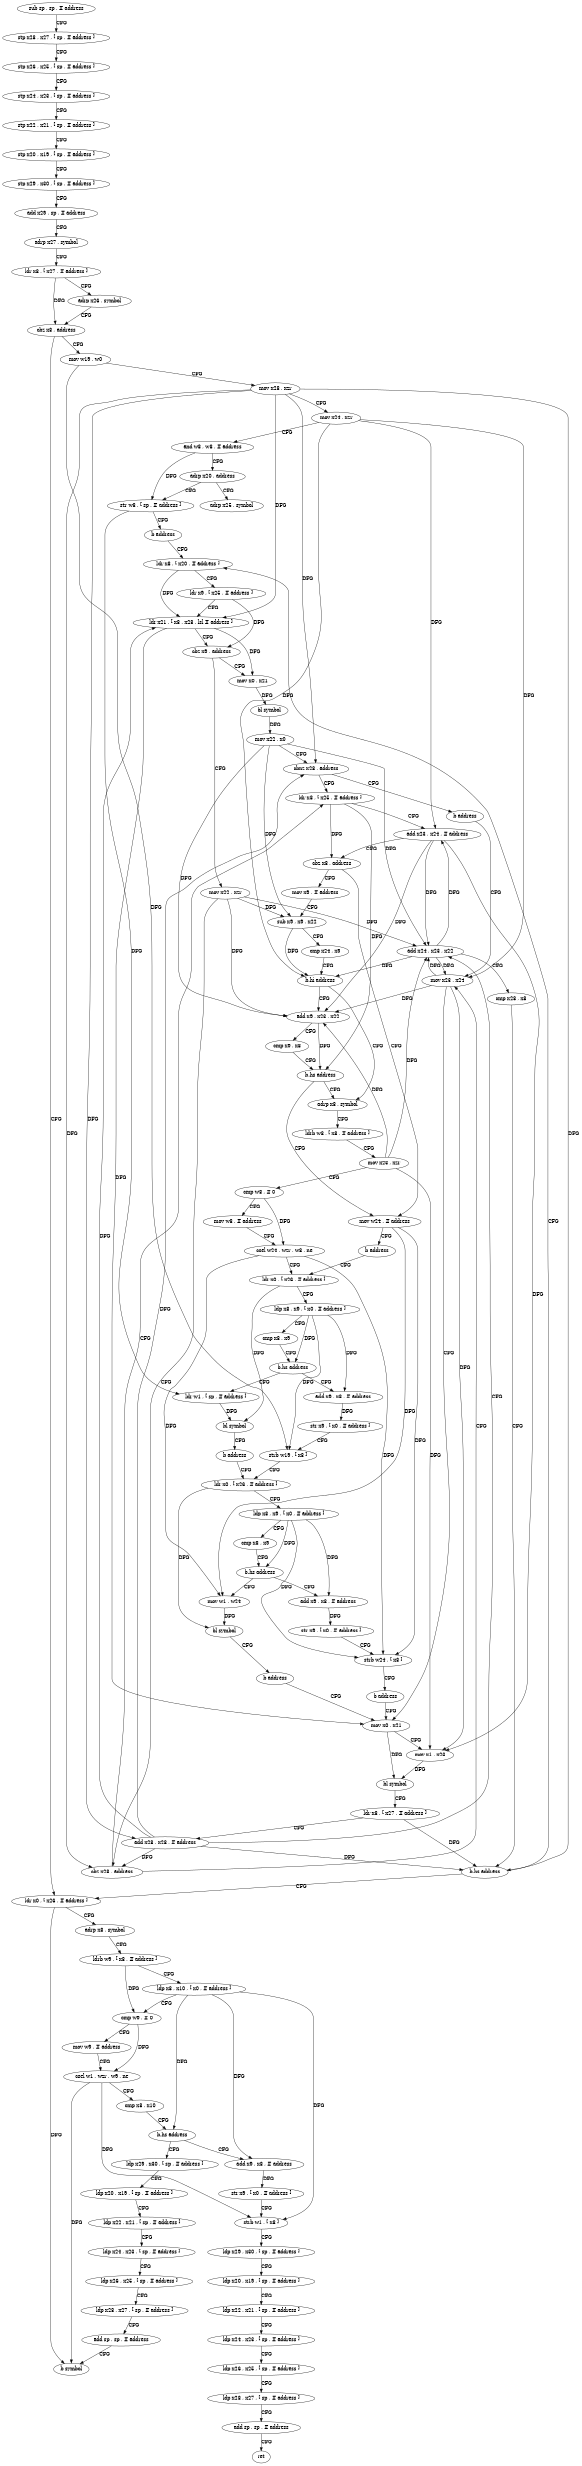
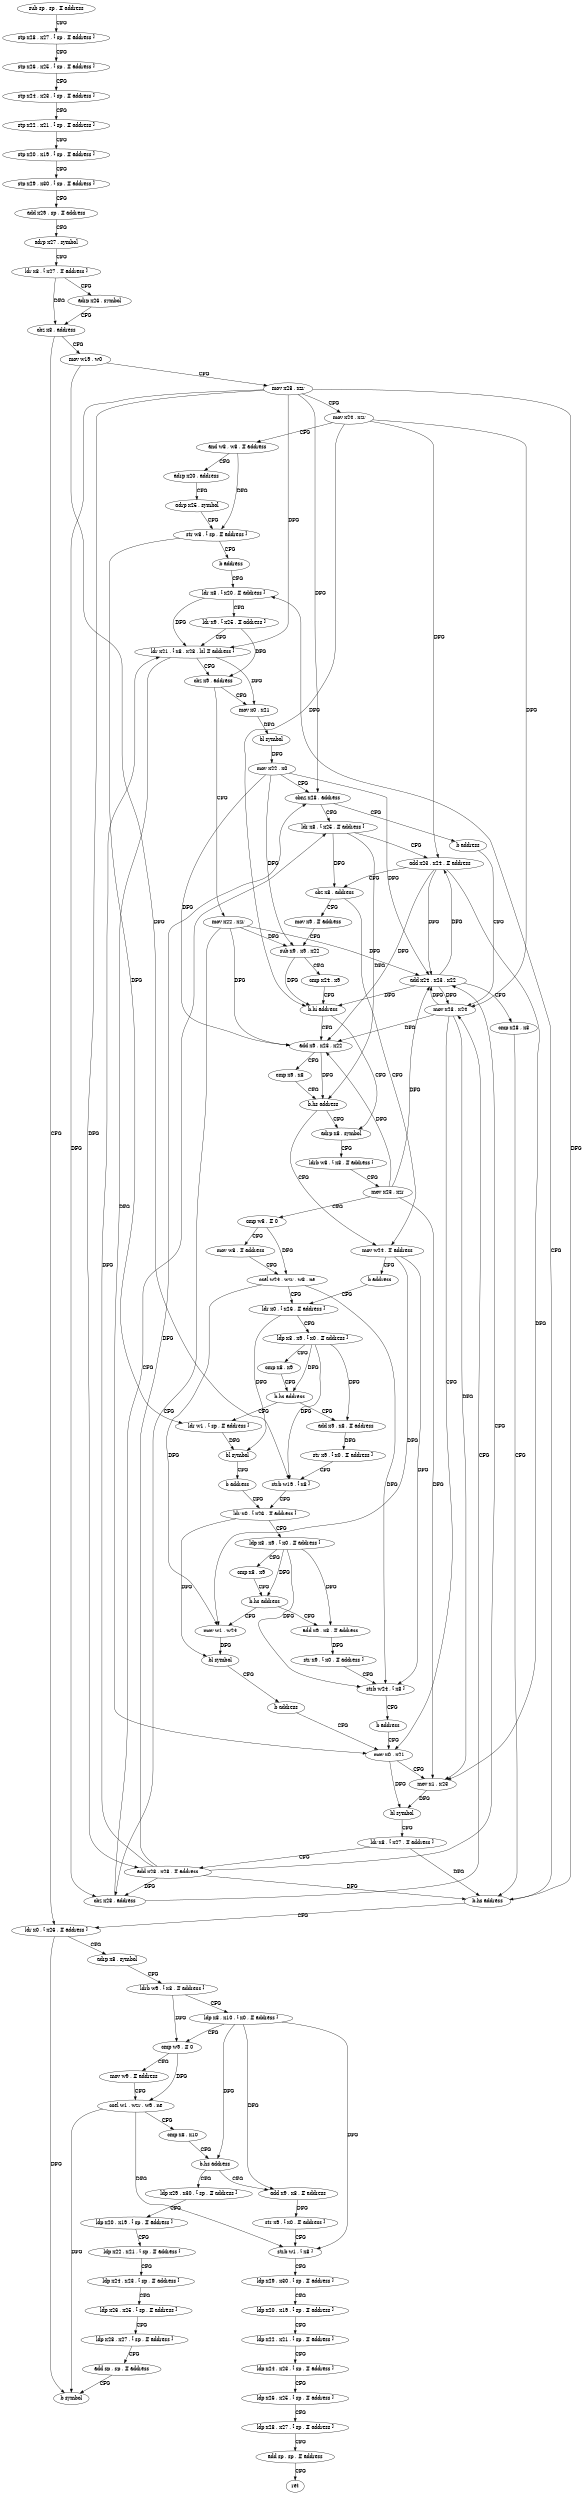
edge "adrp x20 , address" -> "str w8 , [ sp , # address ]": now "adrp x25 , symbol" -> "str w8 , [ sp , # address ]"
